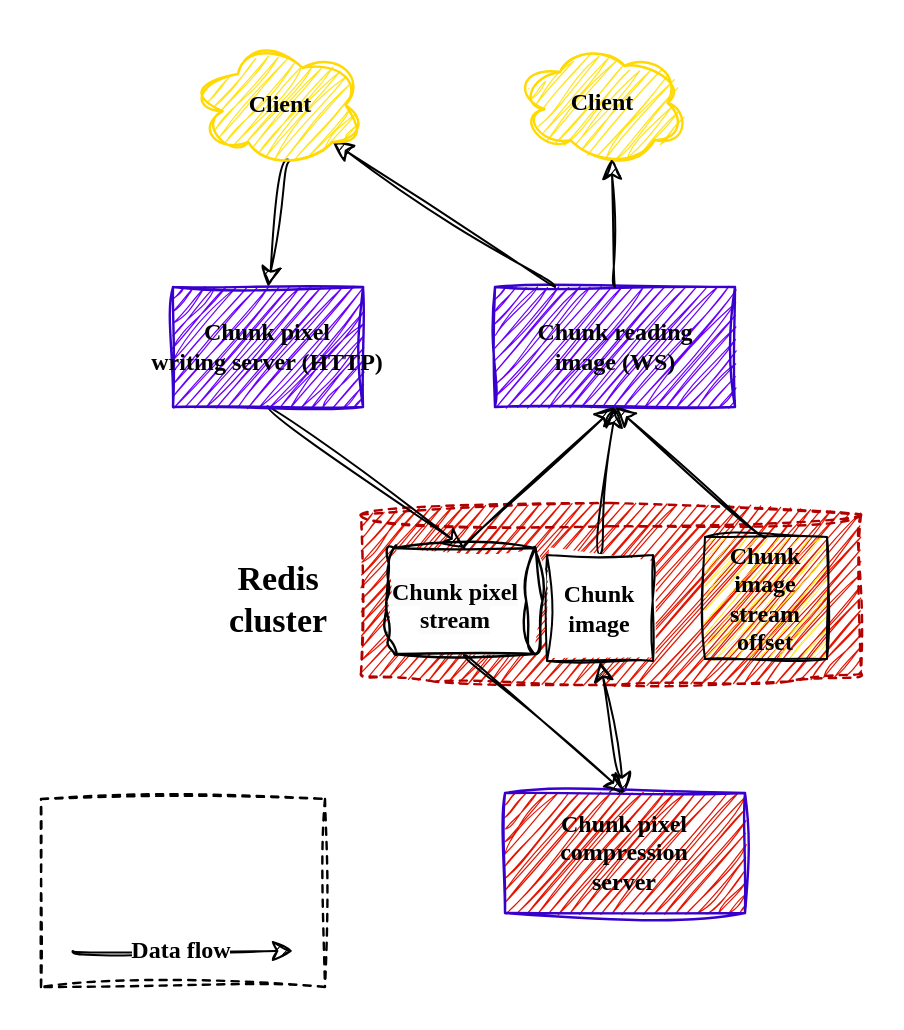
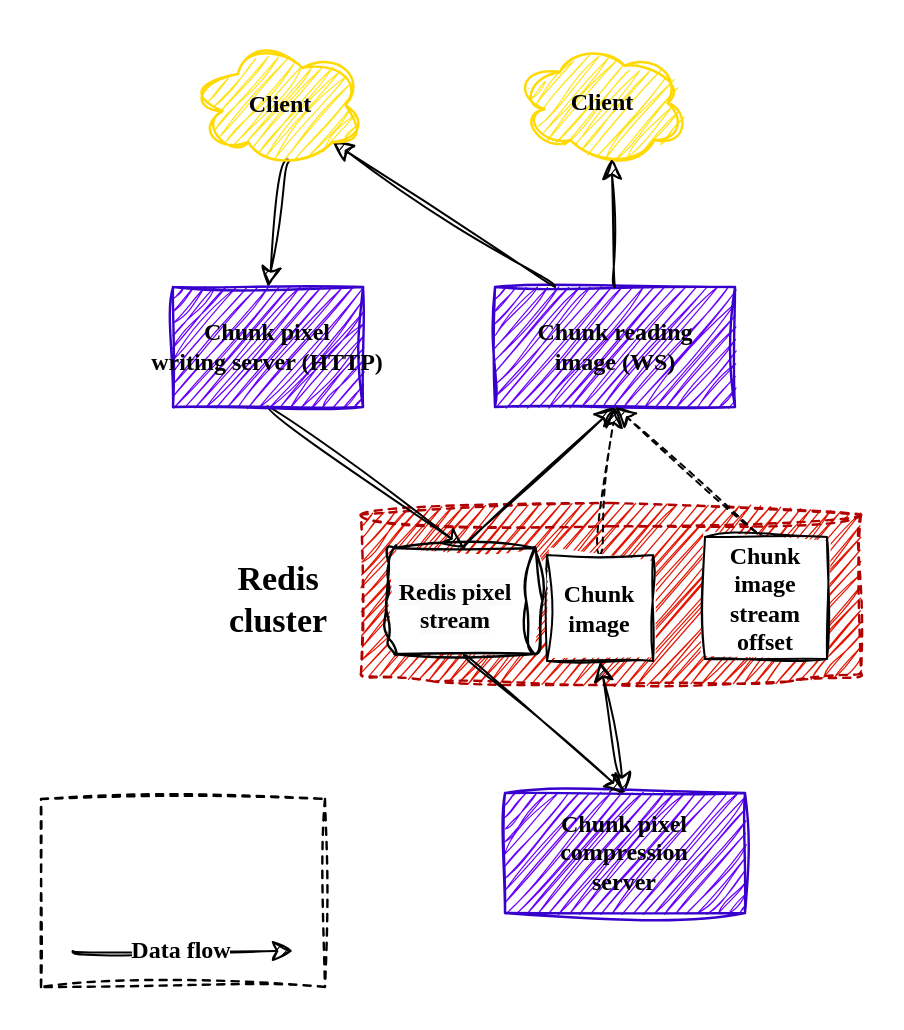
edge "Chunk image stream offset" -> "Chunk reading image (WS)": style solid -> dashed
edge "Chunk image" -> "Chunk reading image (WS)": style solid -> dashed
node "Chunk image stream offset": fillcolor #ffe41a -> #ffffff
node "Chunk pixel stream": label "Chunk pixel stream" -> "Redis pixel stream"
node "Chunk pixel compression server": fillcolor #e51400 -> #6a00ff
